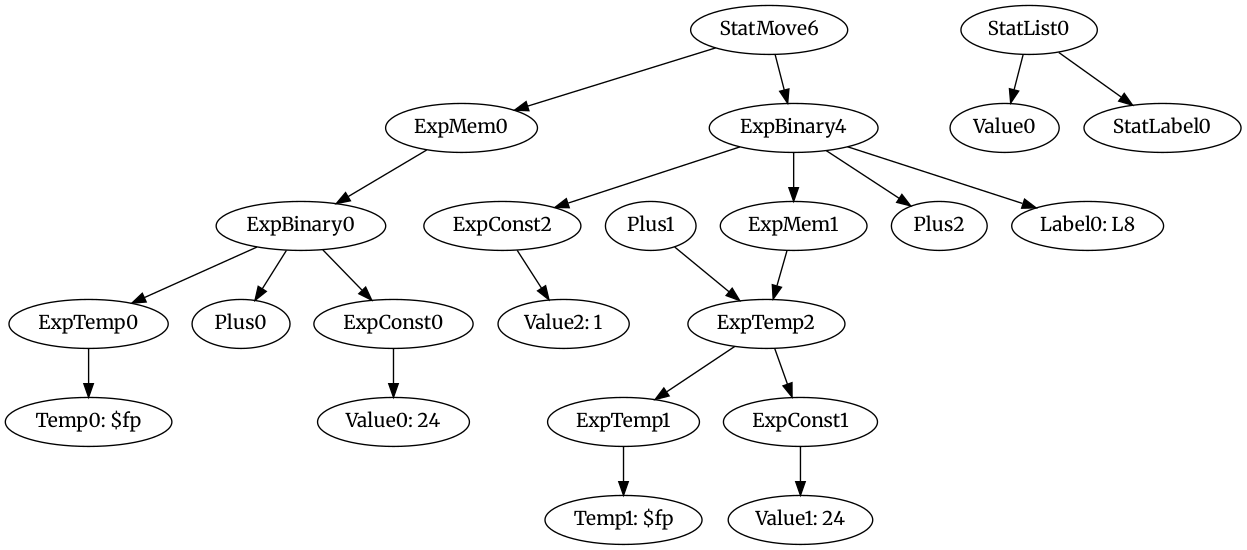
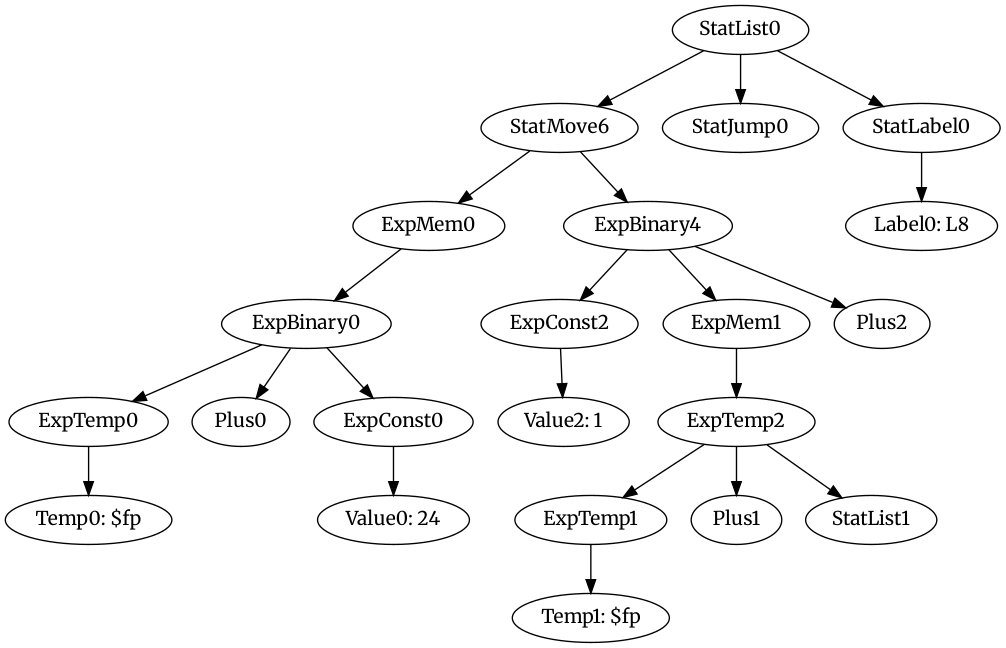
edge "StatList0" -> "StatMove6": added
node "Value0": label "Value0" -> "StatJump0"
edge "ExpBinary4" -> "Label0: L8": now "StatLabel0" -> "Label0: L8"
edge "Plus1" -> "ExpTemp2": reversed
node "ExpConst1": label "ExpConst1" -> "StatList1"
node "Value1: 24": removed
